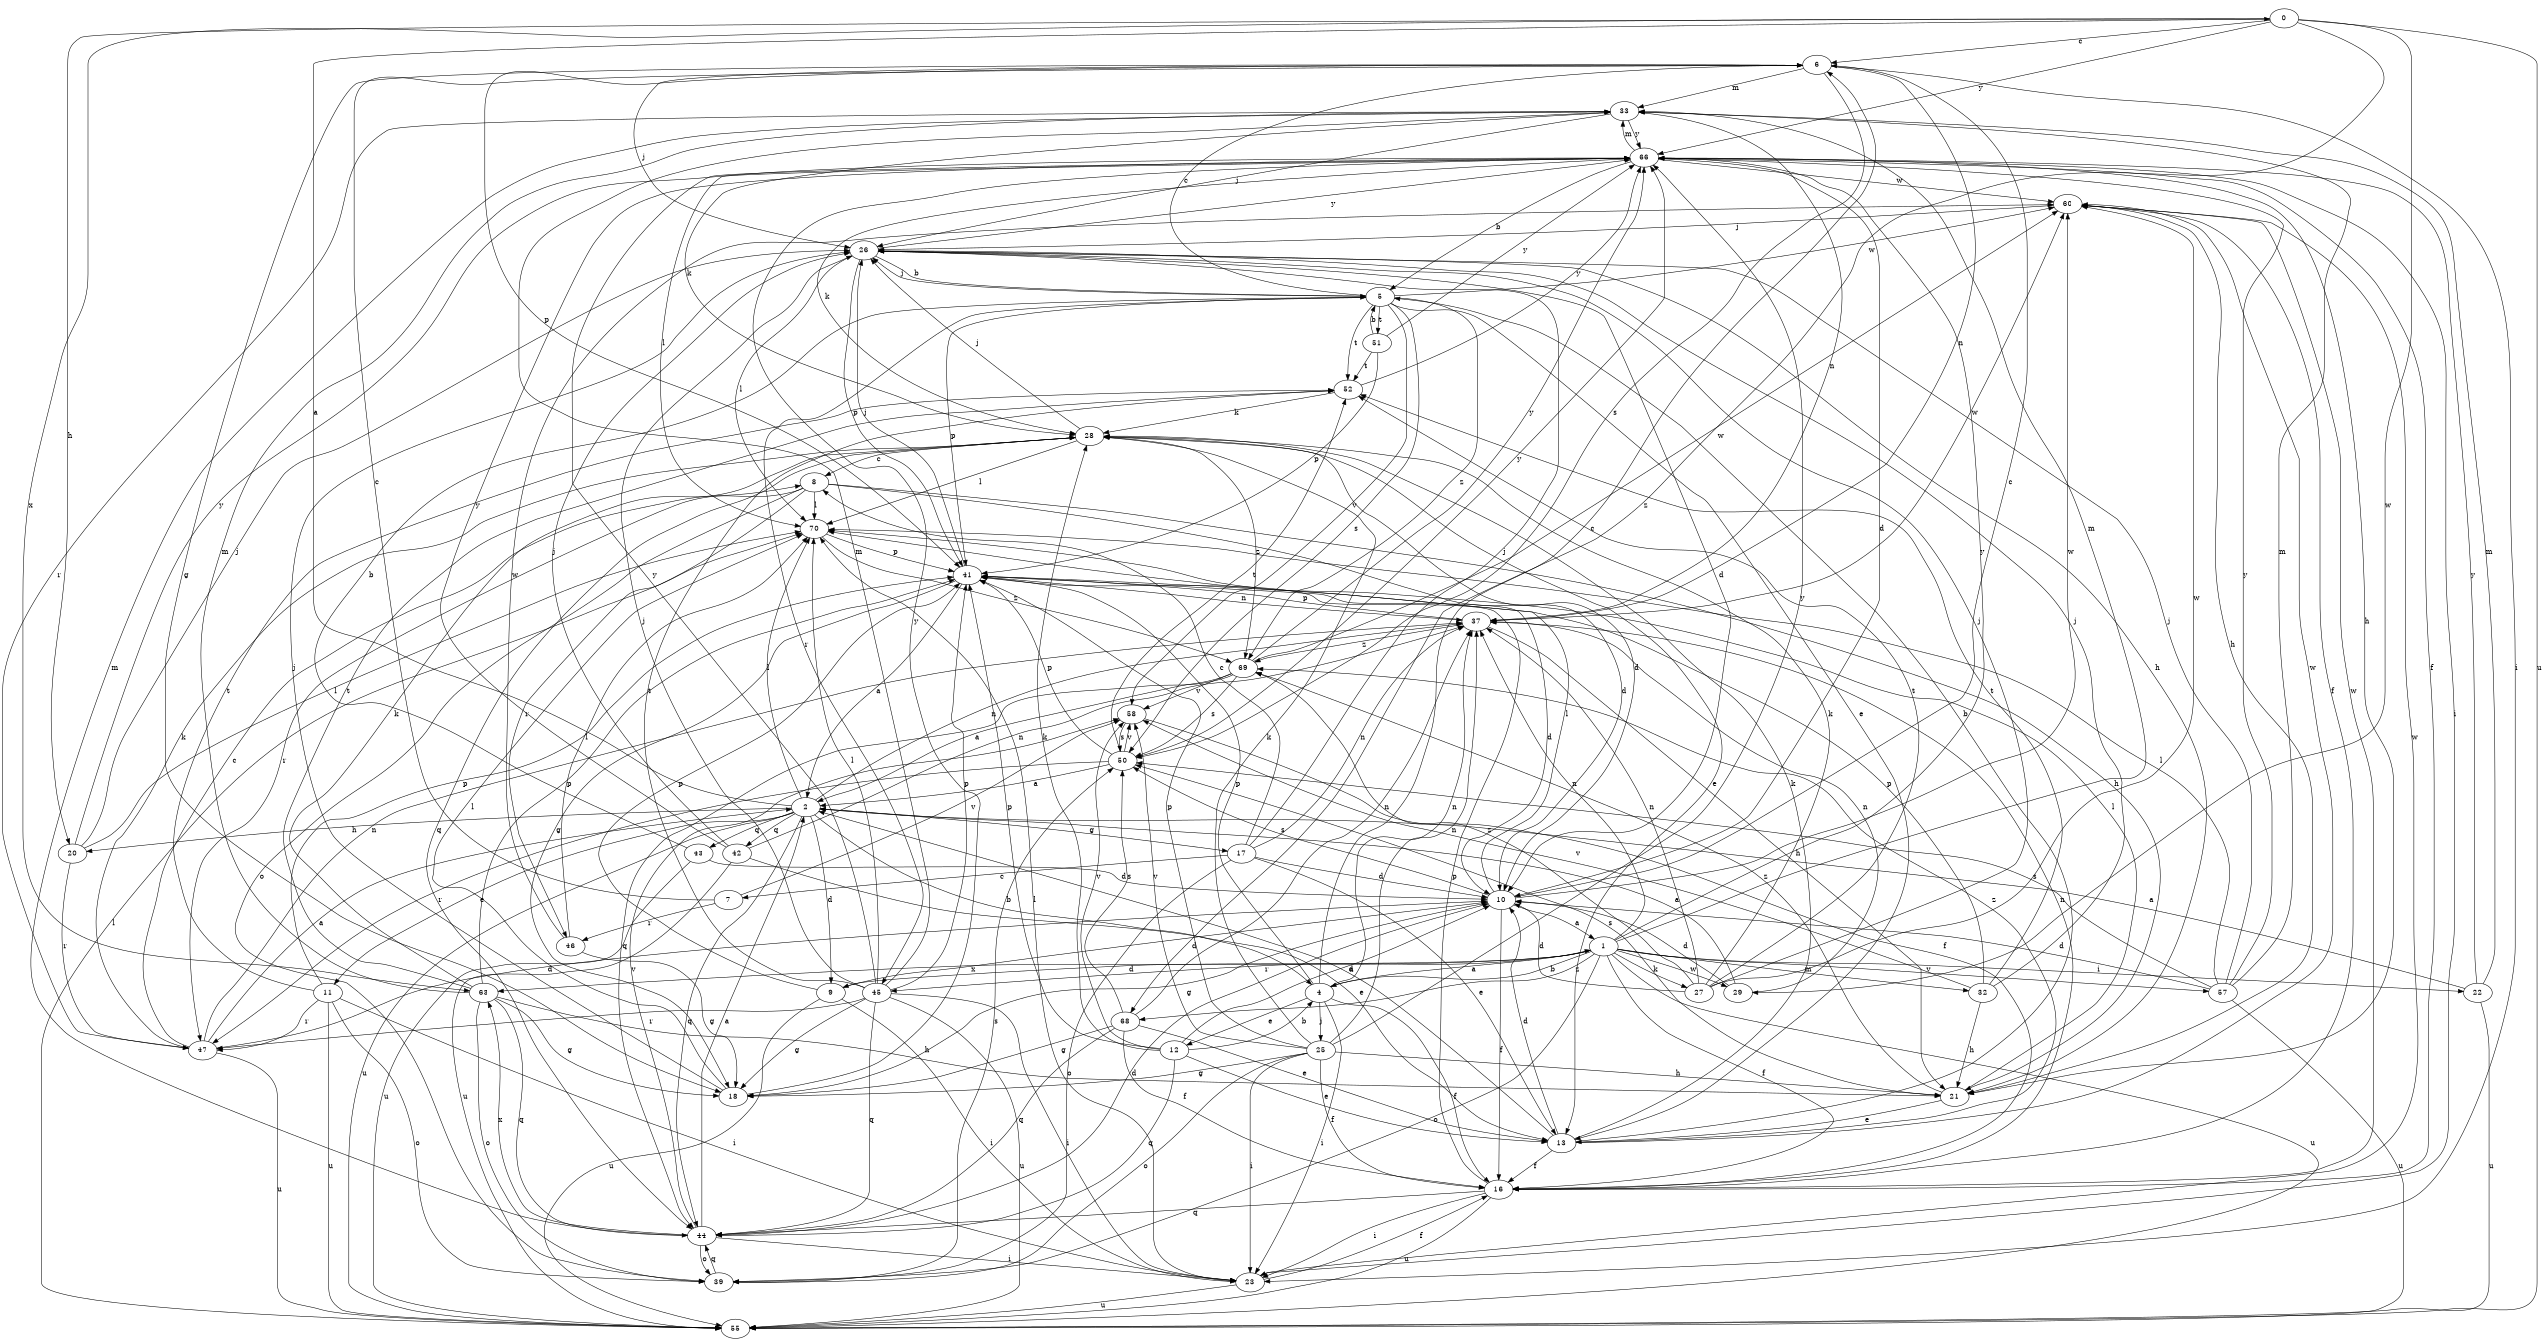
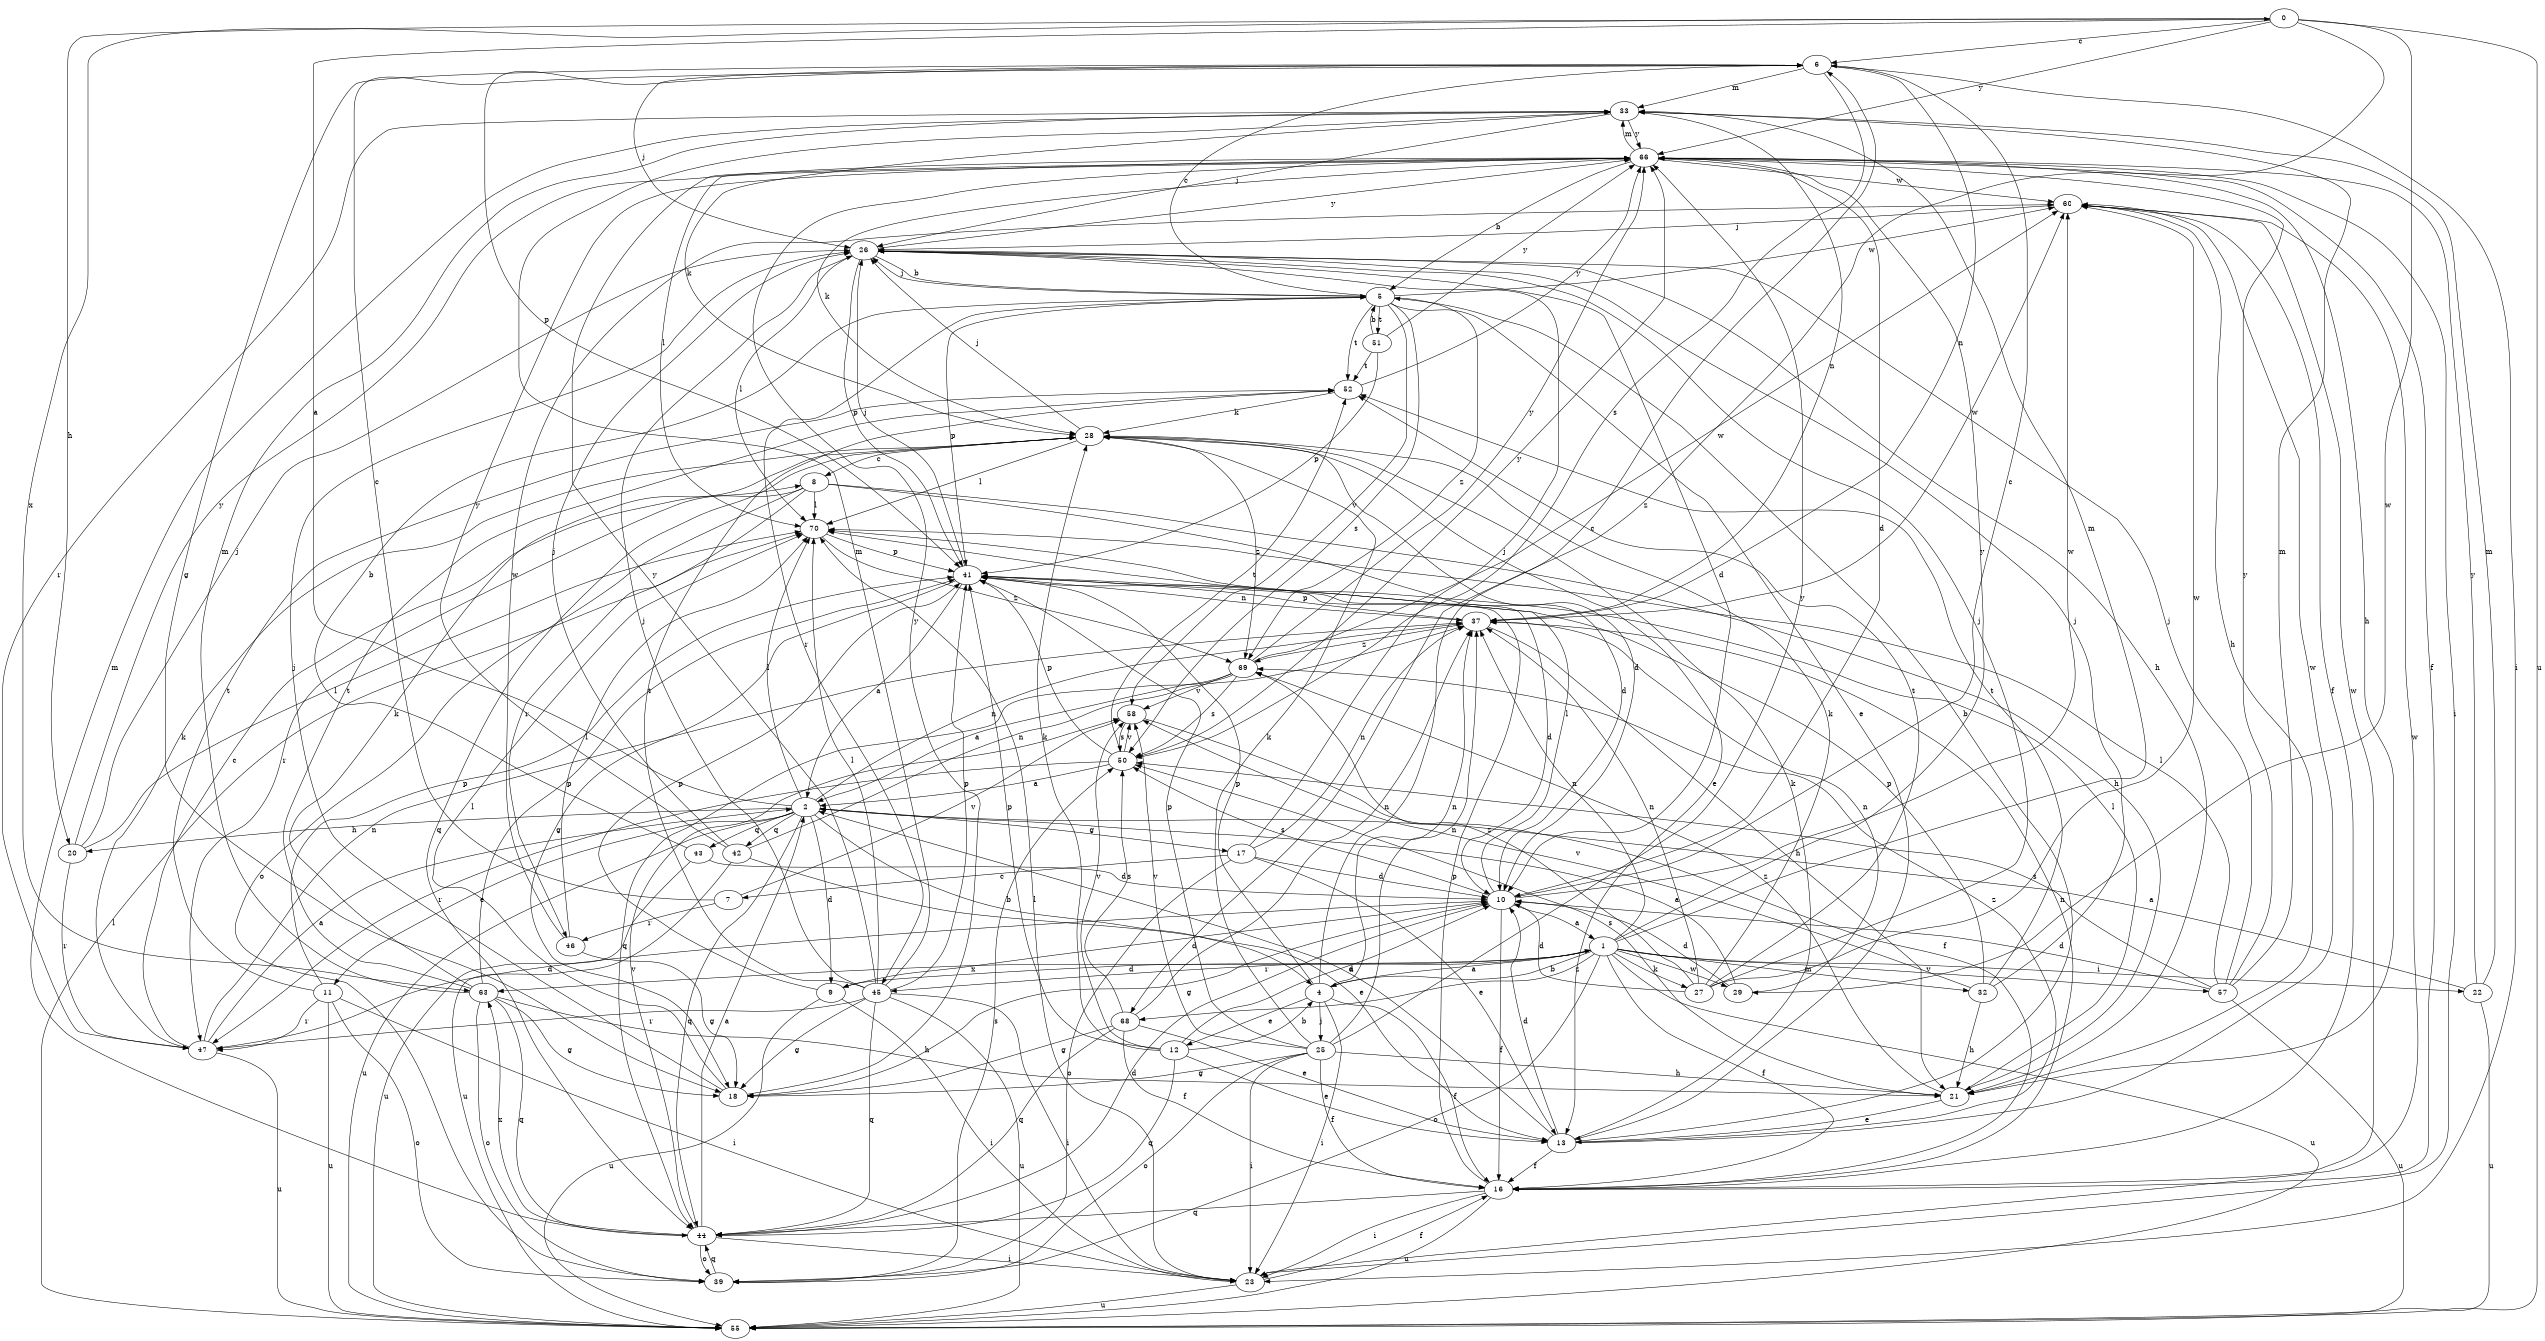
edge "17" -> "8": removed, label "c"
